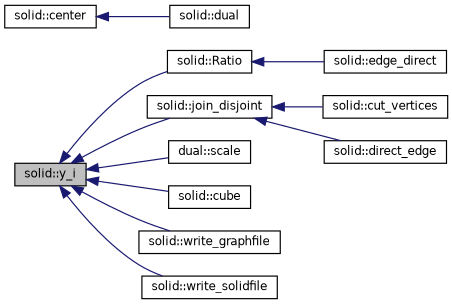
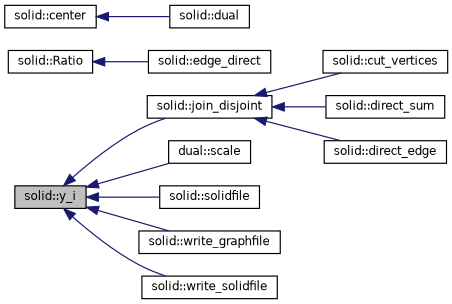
edge "solid::Ratio" -> "solid::y_i": removed
node "solid::direct_sum": added
node "solid::cube": label "solid::cube" -> "solid::solidfile"
